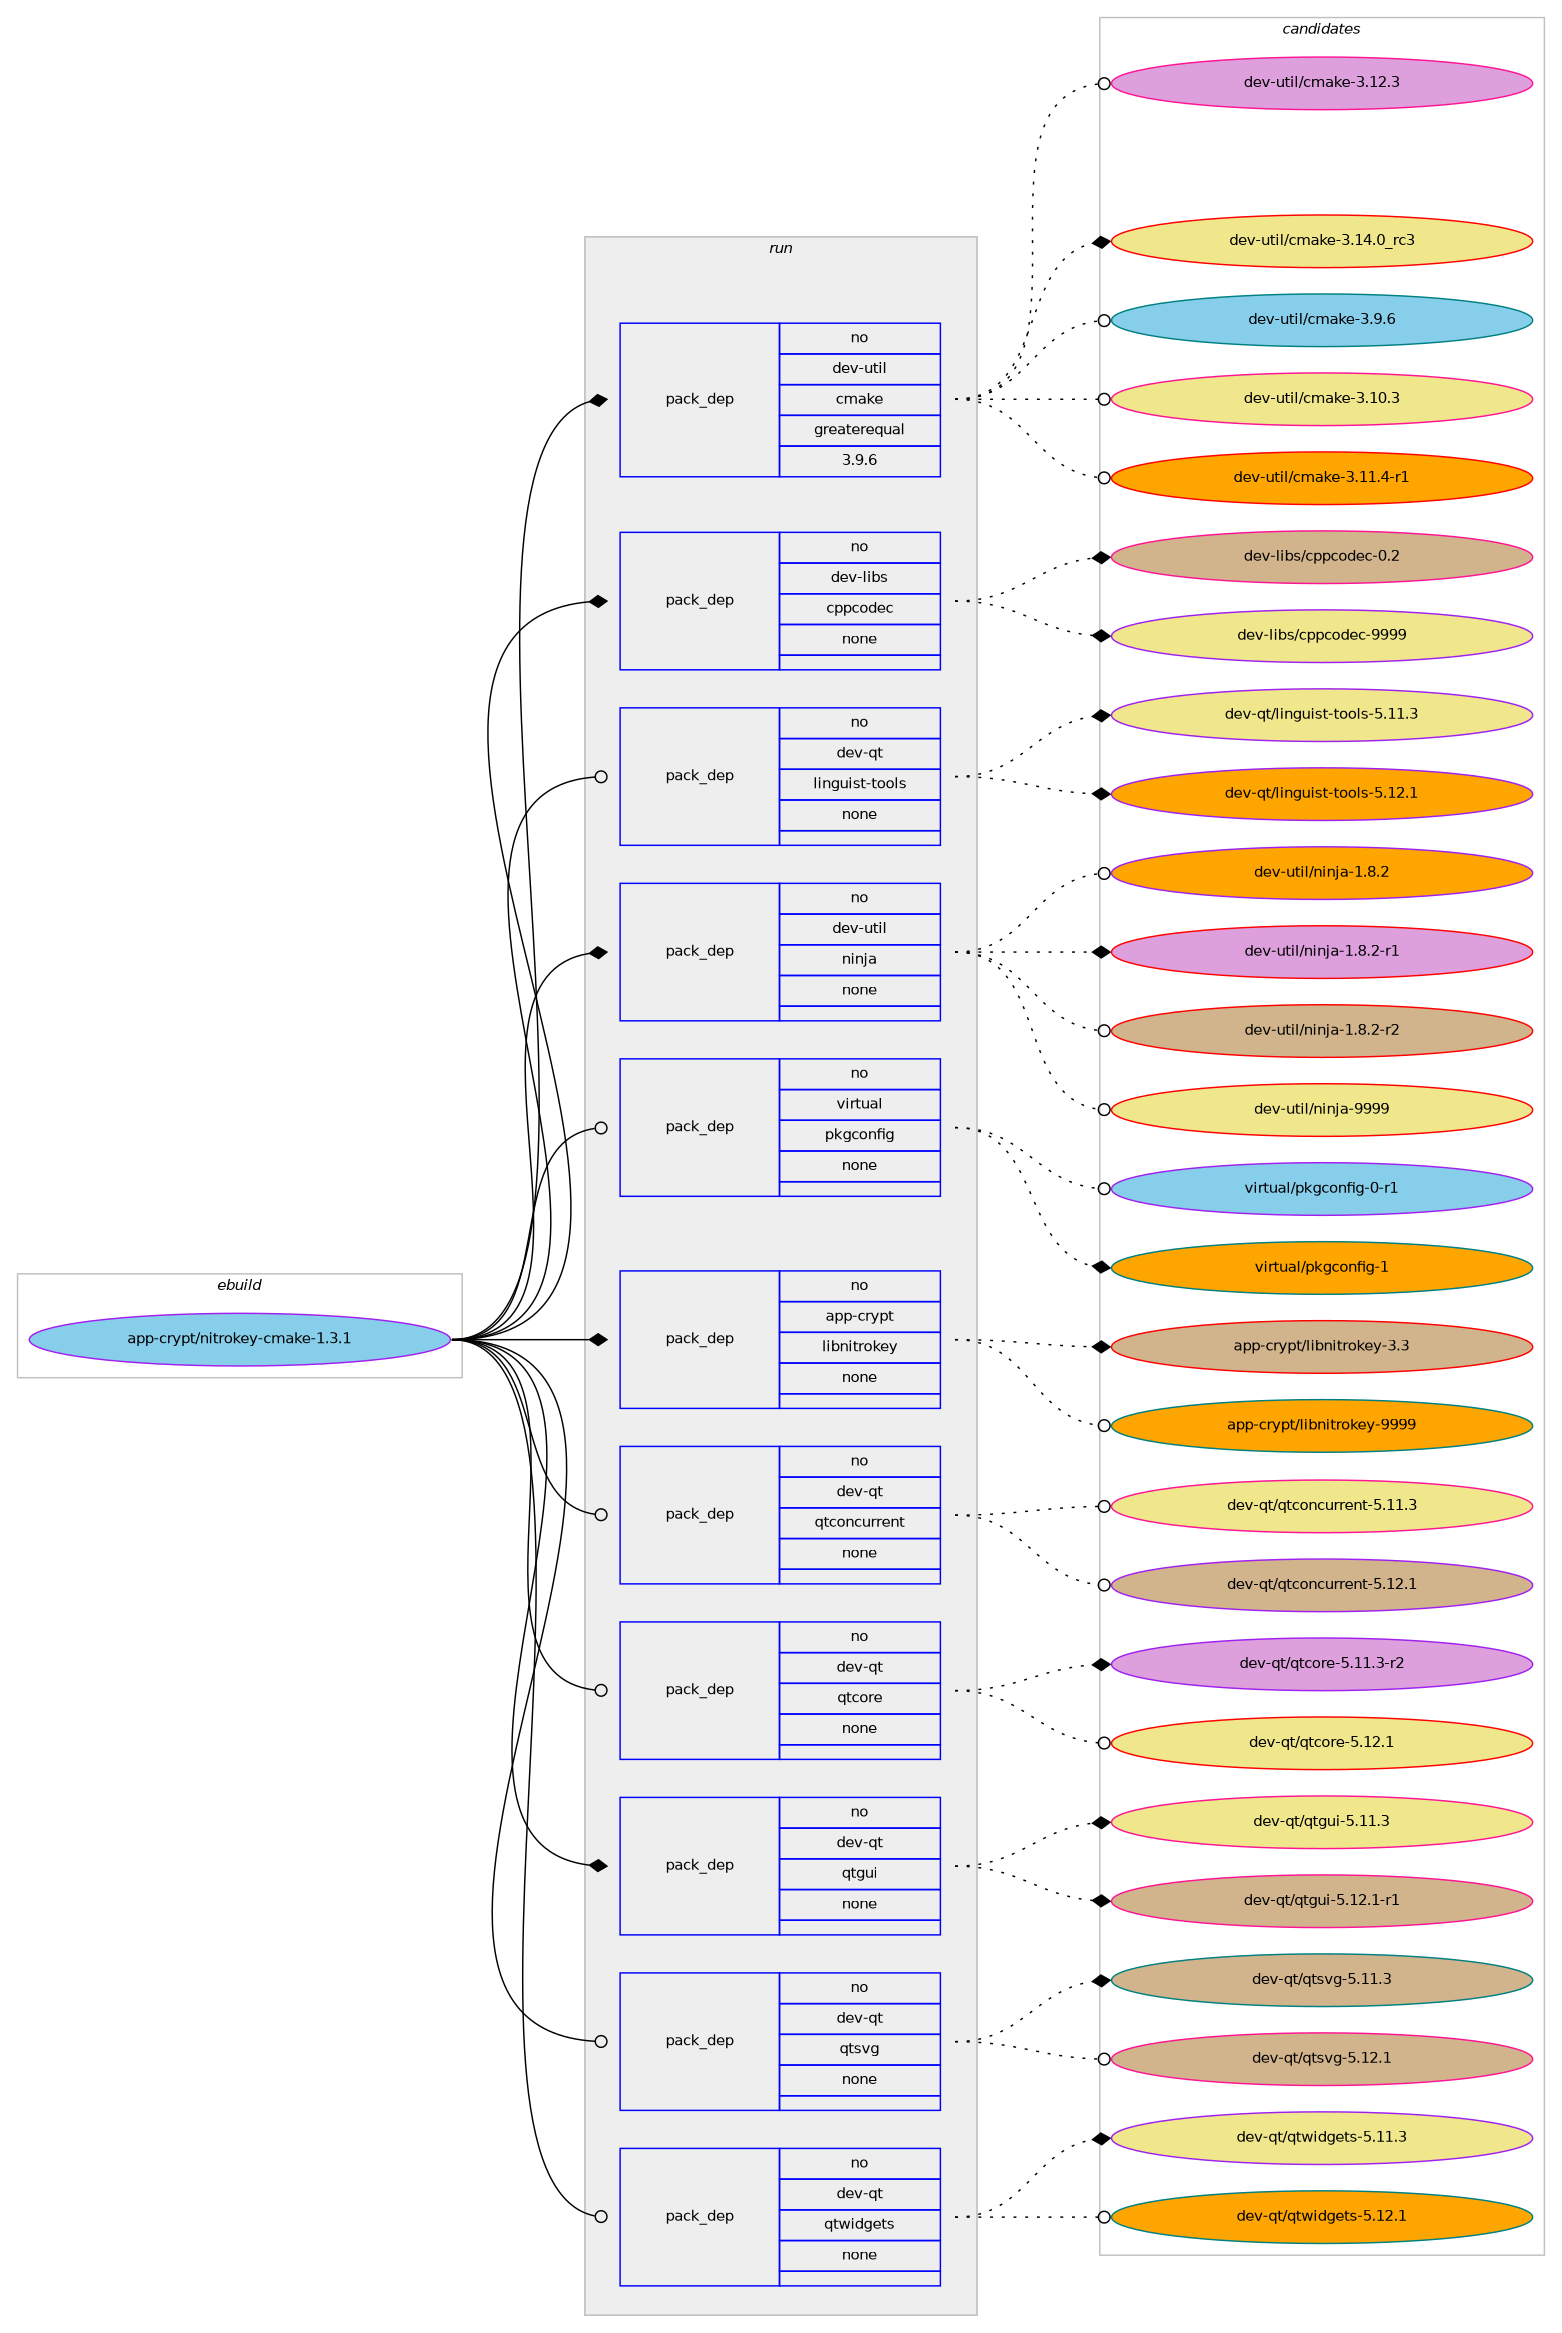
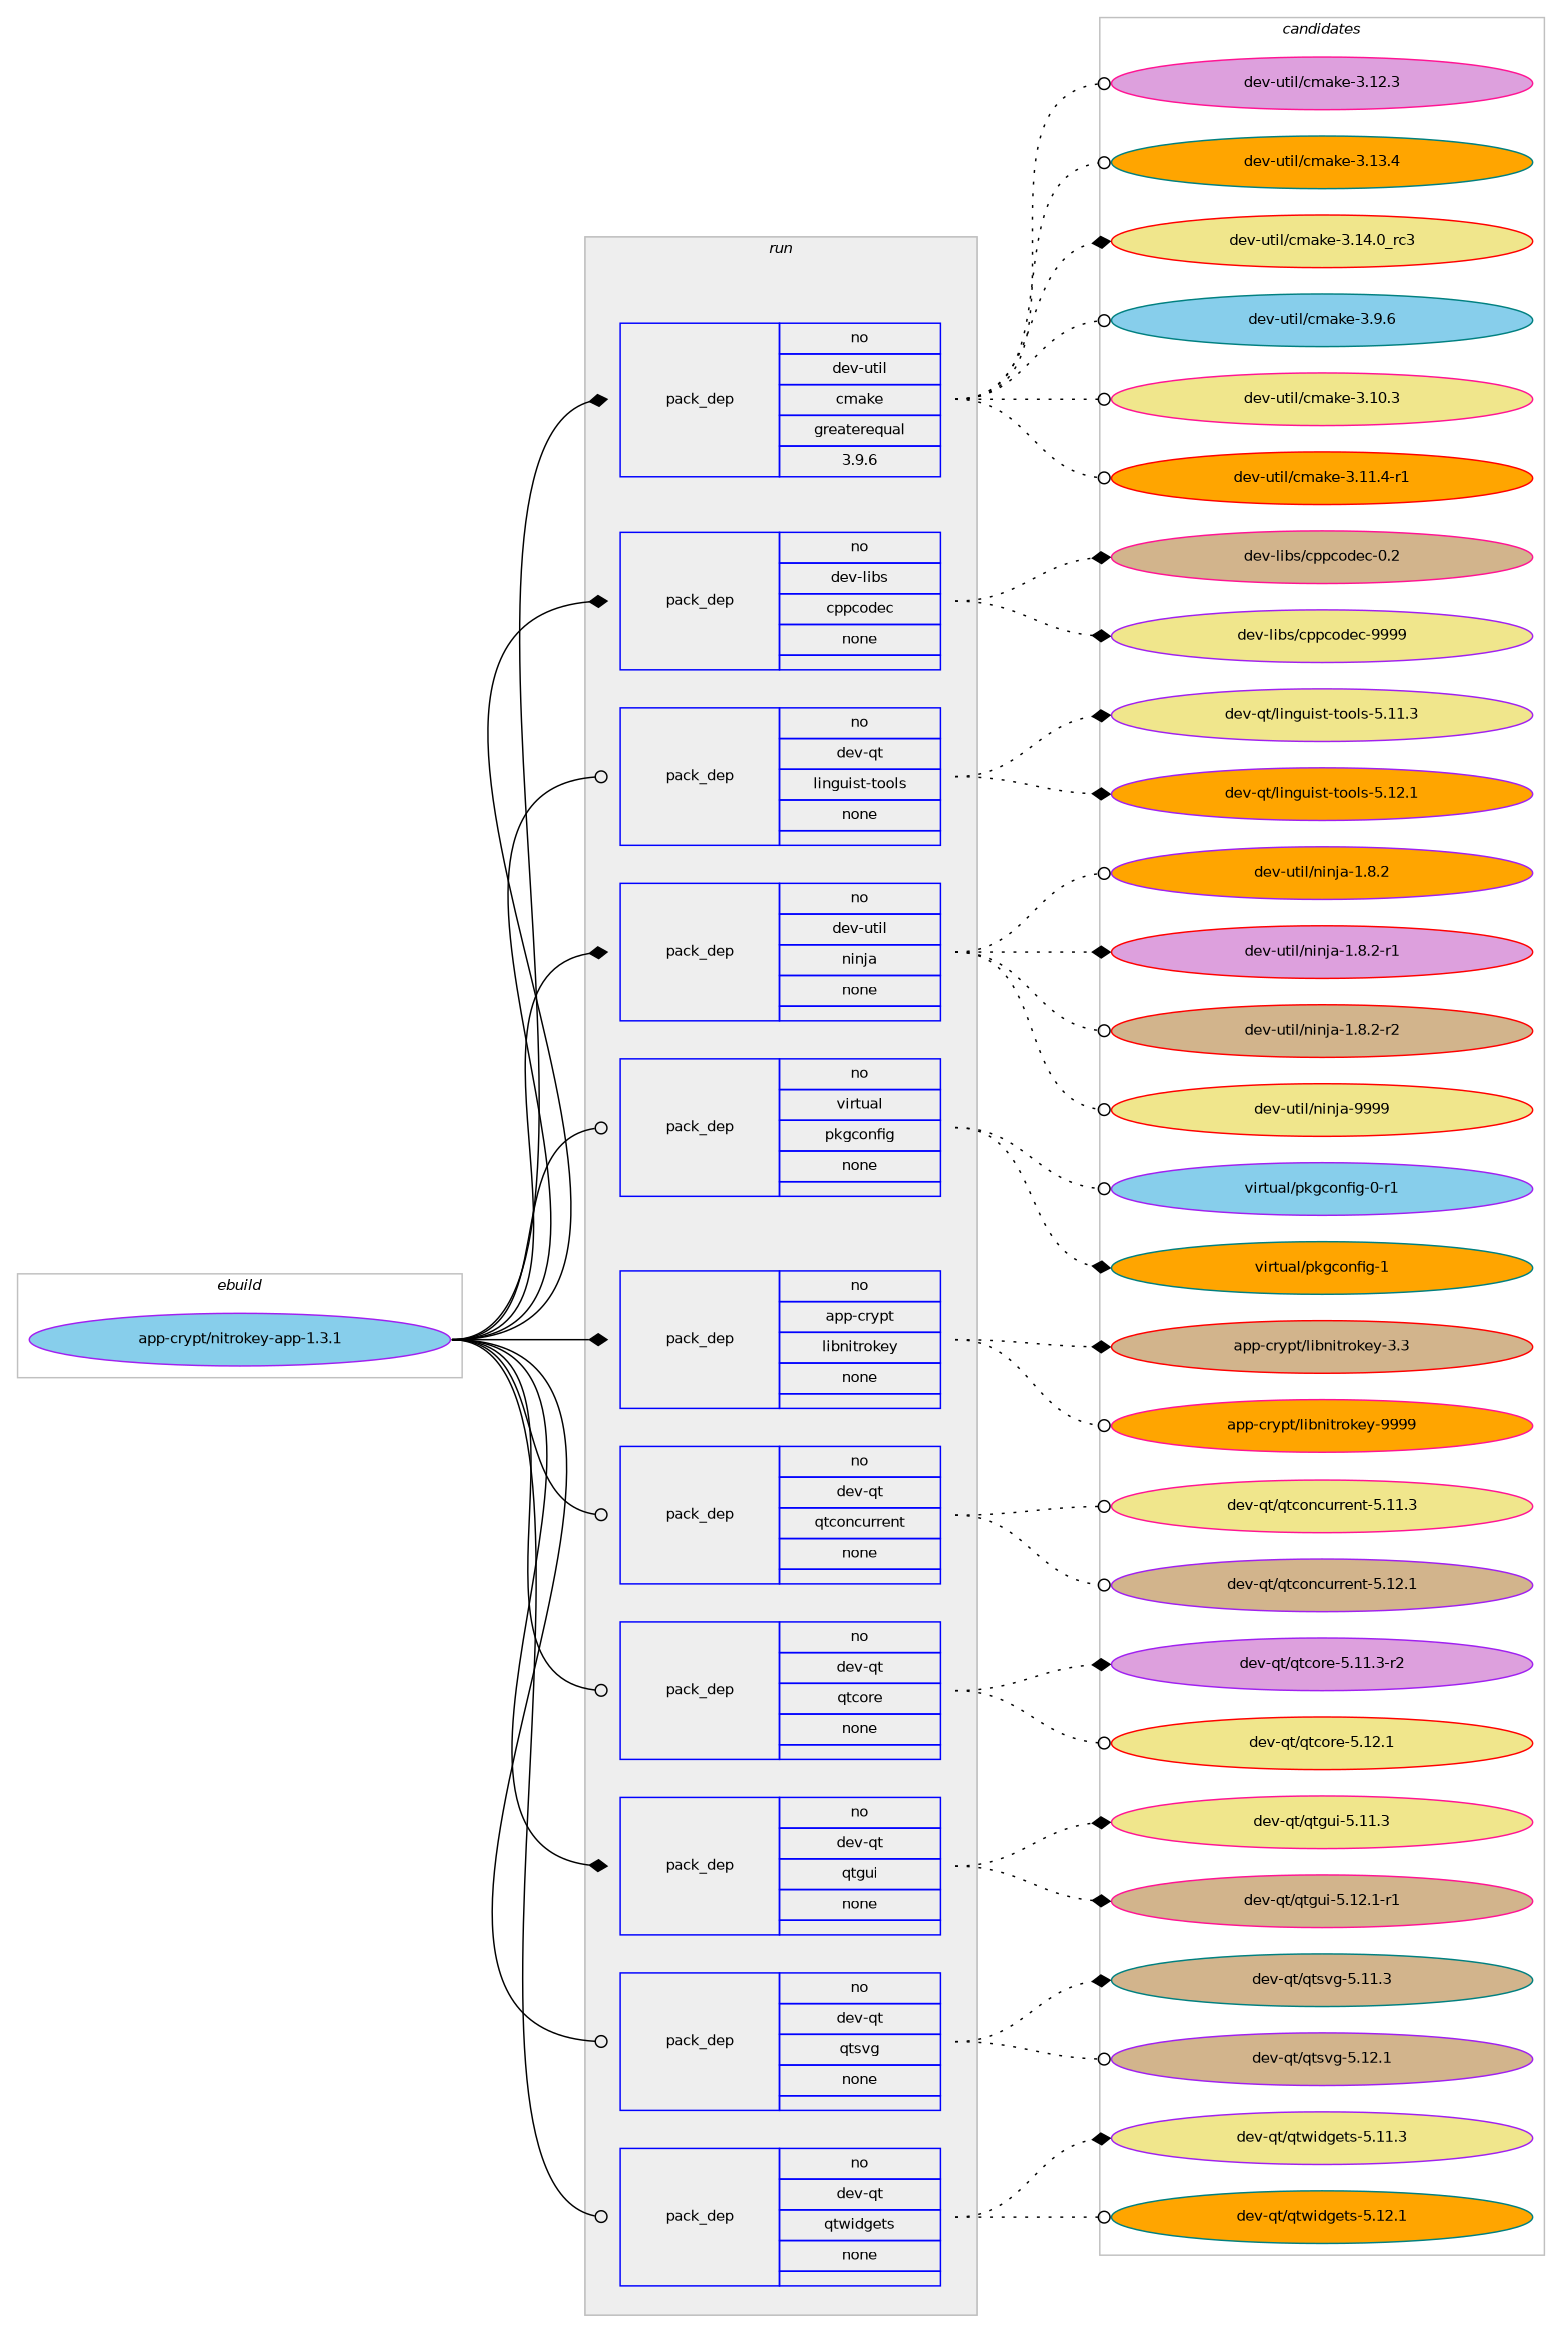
node "dev-util/cmake-3.13.4": added
node "app-crypt/nitrokey-cmake-1.3.1": label "app-crypt/nitrokey-cmake-1.3.1" -> "app-crypt/nitrokey-app-1.3.1"
node "app-crypt/libnitrokey-9999": color teal -> deeppink
node "dev-qt/qtsvg-5.12.1": color deeppink -> purple
